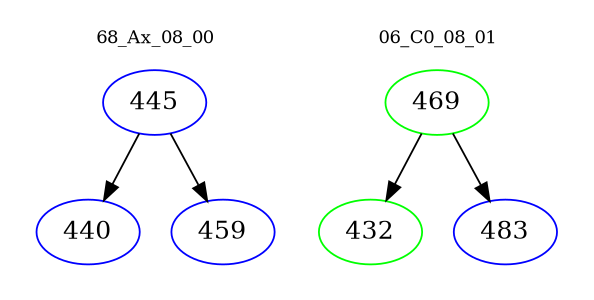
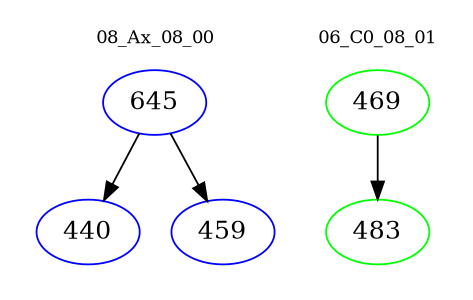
cluster "68_Ax_08_00": label "68_Ax_08_00" -> "08_Ax_08_00"
node "445": label "445" -> "645"
node "432": removed
node "483": color blue -> green
